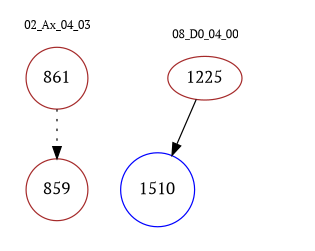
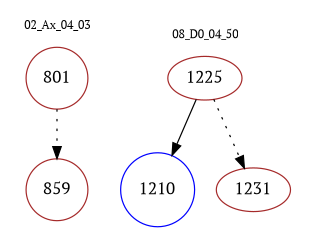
cluster "08_D0_04_00": label "08_D0_04_00" -> "08_D0_04_50"
node "861": label "861" -> "801"
node "1510": label "1510" -> "1210"
node "1231": added
